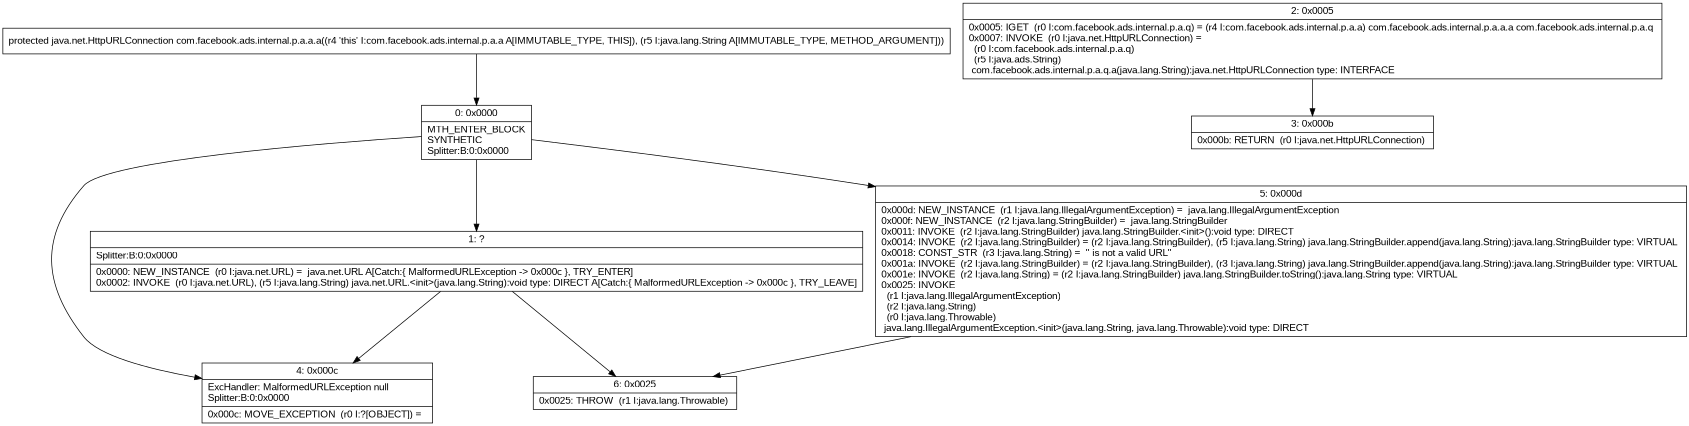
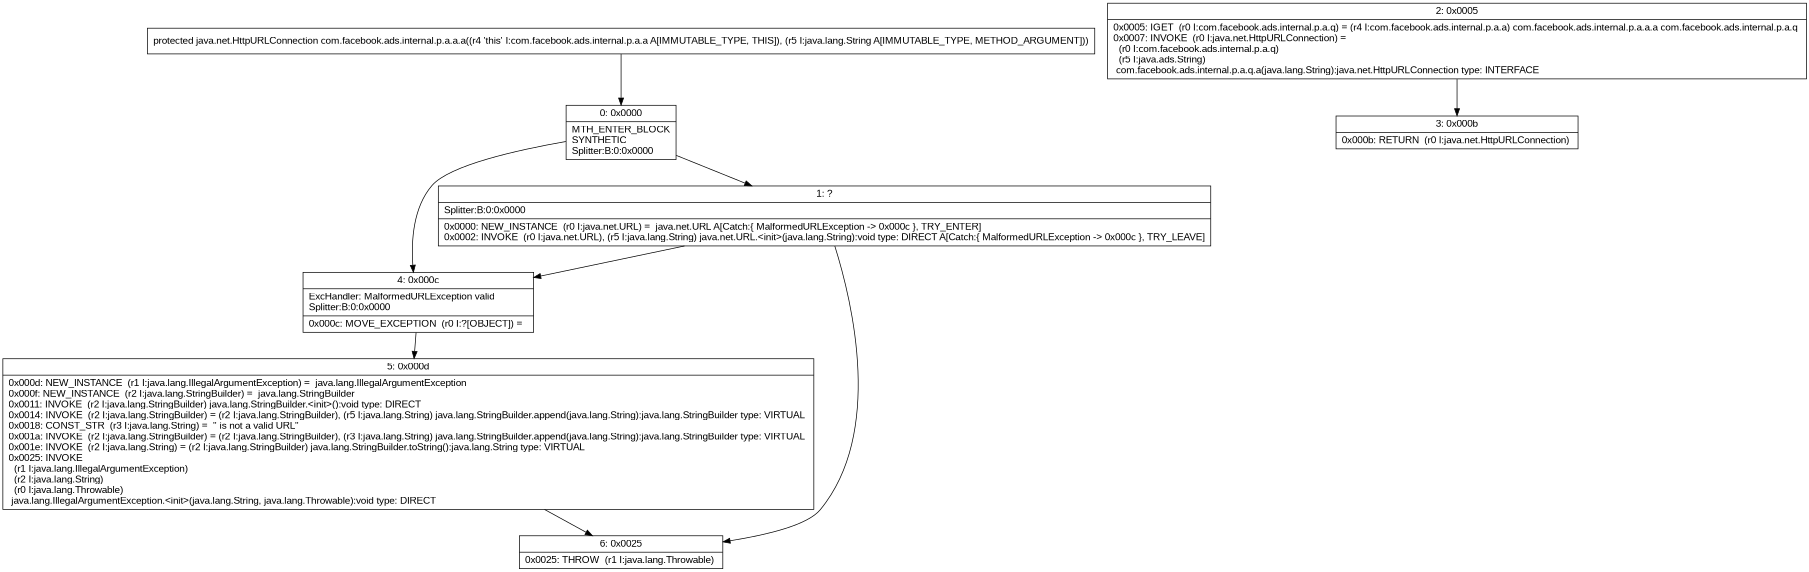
edge "0: 0x0000" -> "5: 0x000d": now "4: 0x000c" -> "5: 0x000d"
node "4: 0x000c": text "ExcHandler: MalformedURLException null" -> "ExcHandler: MalformedURLException valid"
